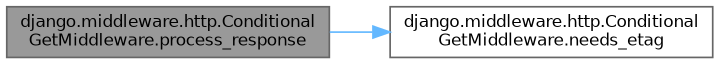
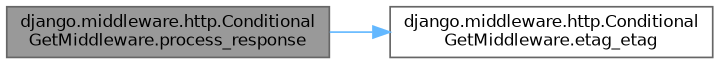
node "django.middleware.http.Conditional GetMiddleware.needs_etag": label "django.middleware.http.Conditional GetMiddleware.needs_etag" -> "django.middleware.http.Conditional GetMiddleware.etag_etag"
